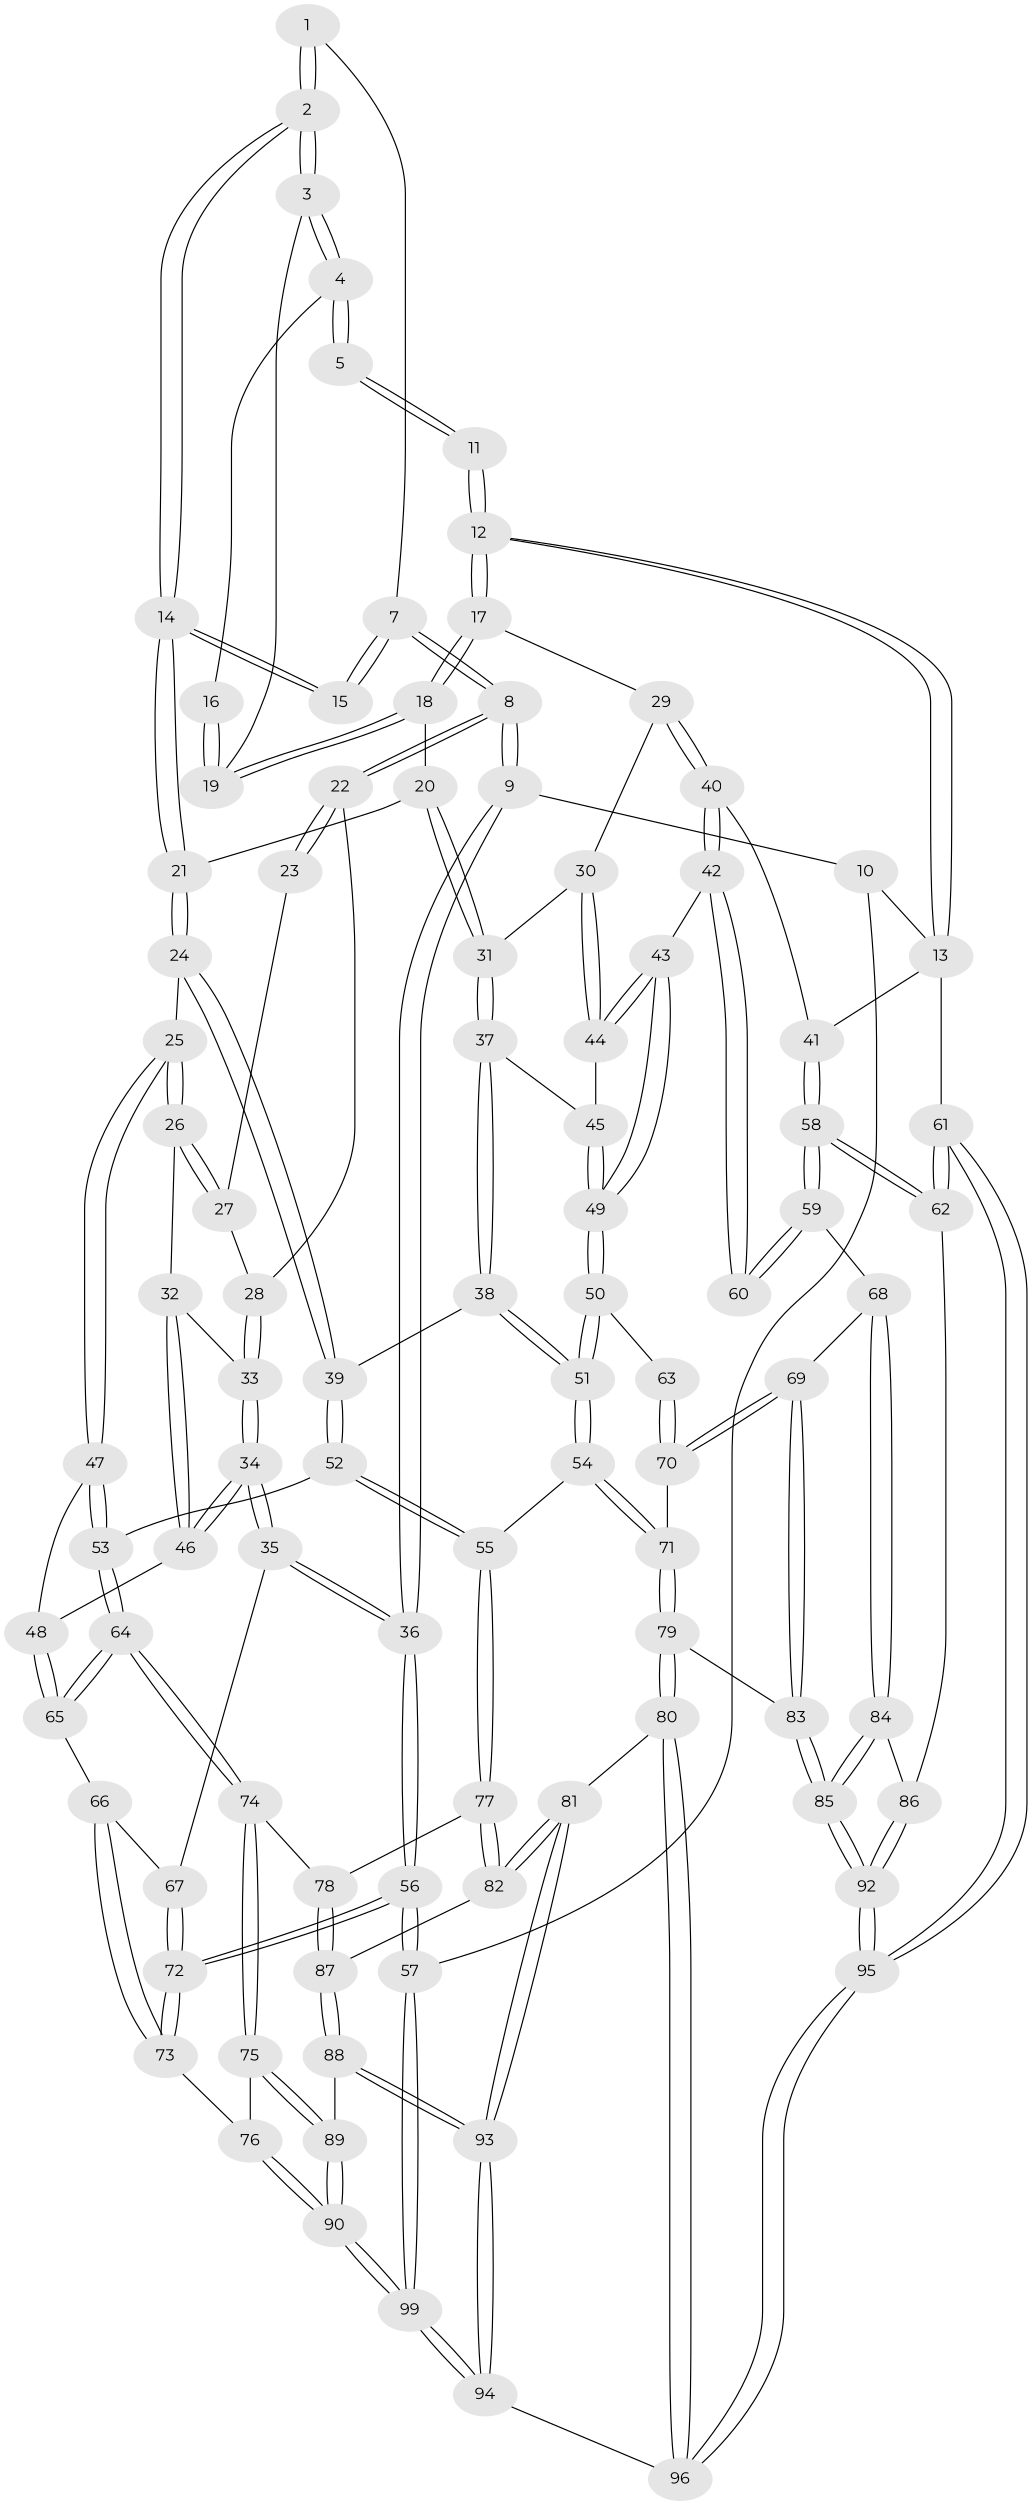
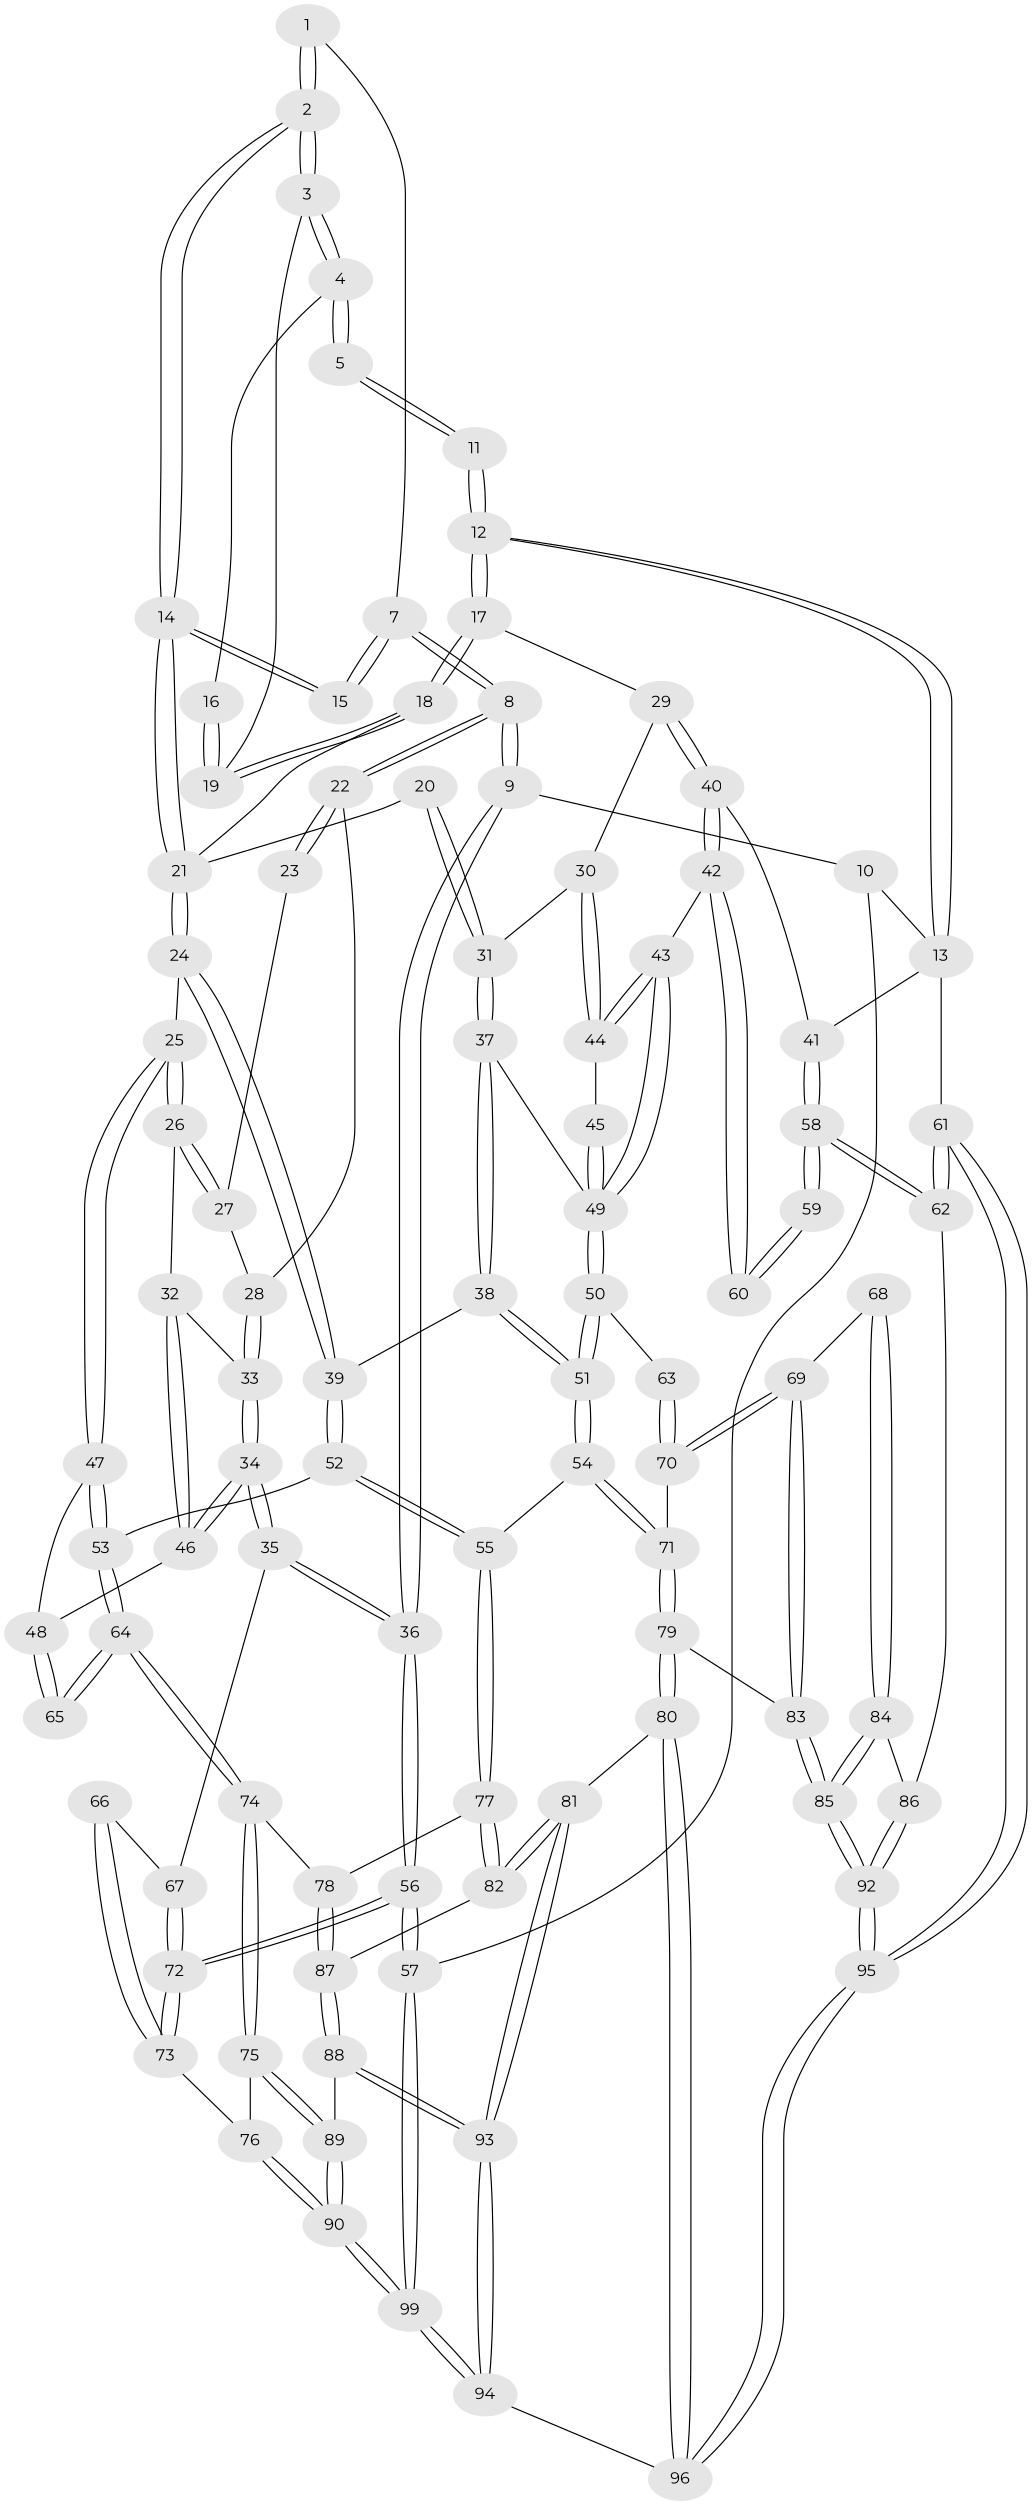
edge "18" -- "20": now "18" -- "21"
edge "37" -- "45": now "37" -- "49"
edge "59" -- "68": removed
edge "65" -- "66": removed
